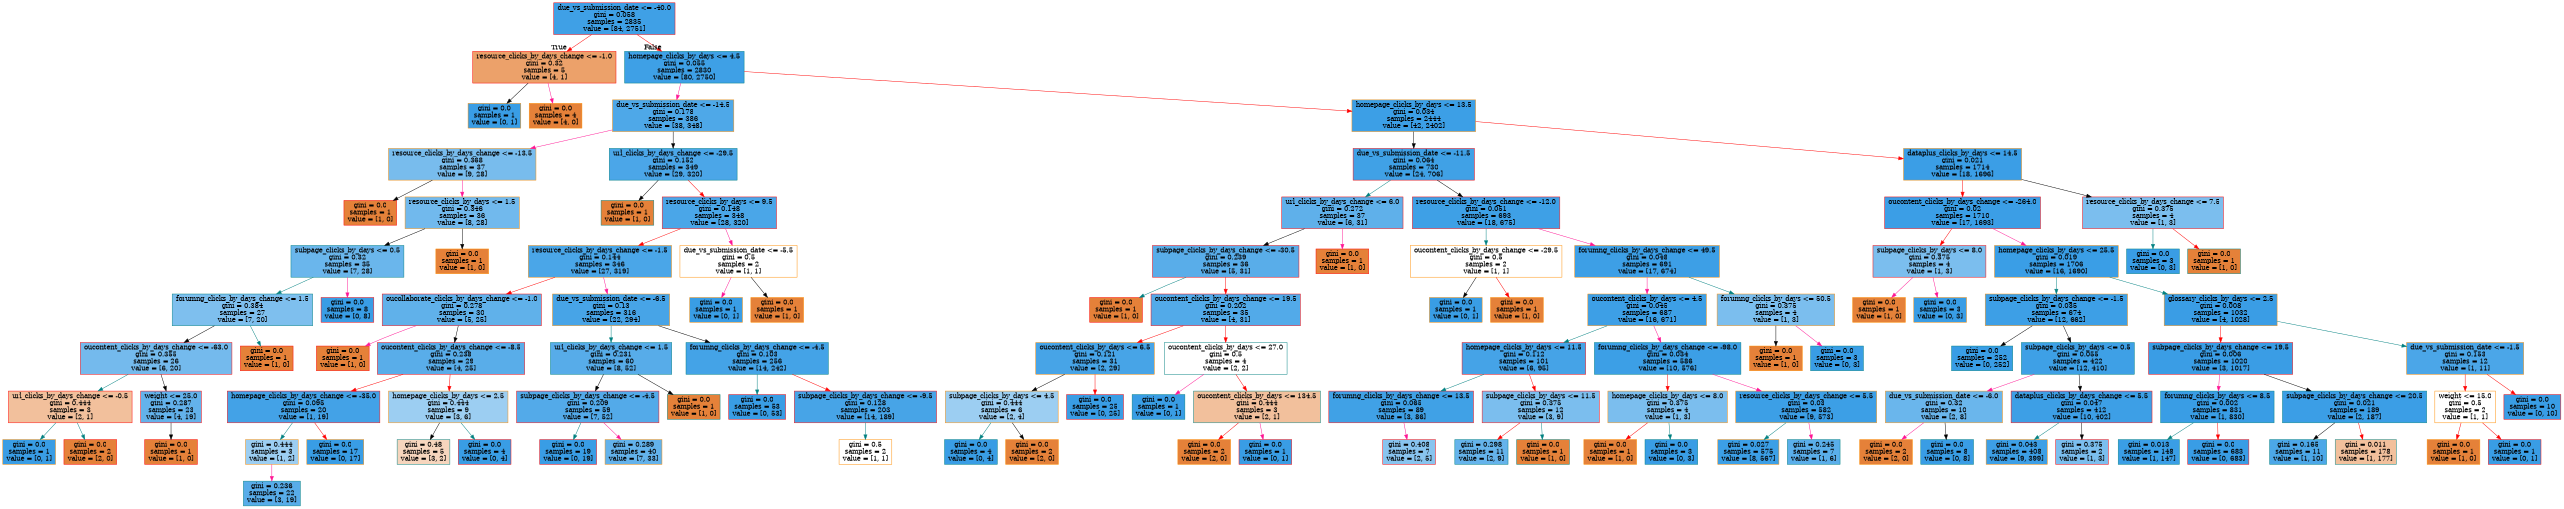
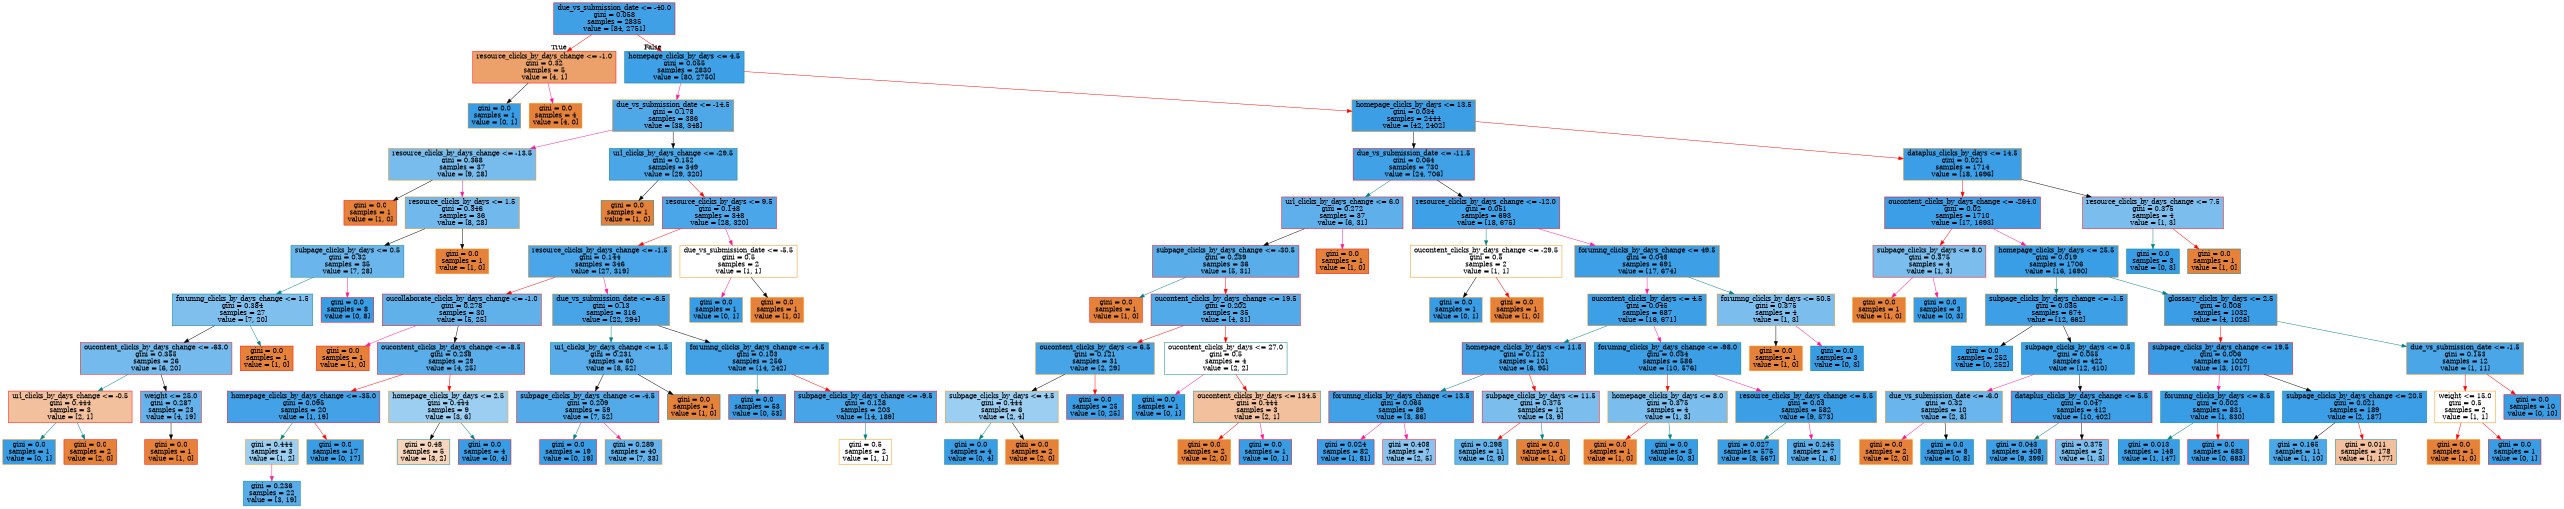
node "gini = 0.024 samples = 82 value = [1, 81]": added
